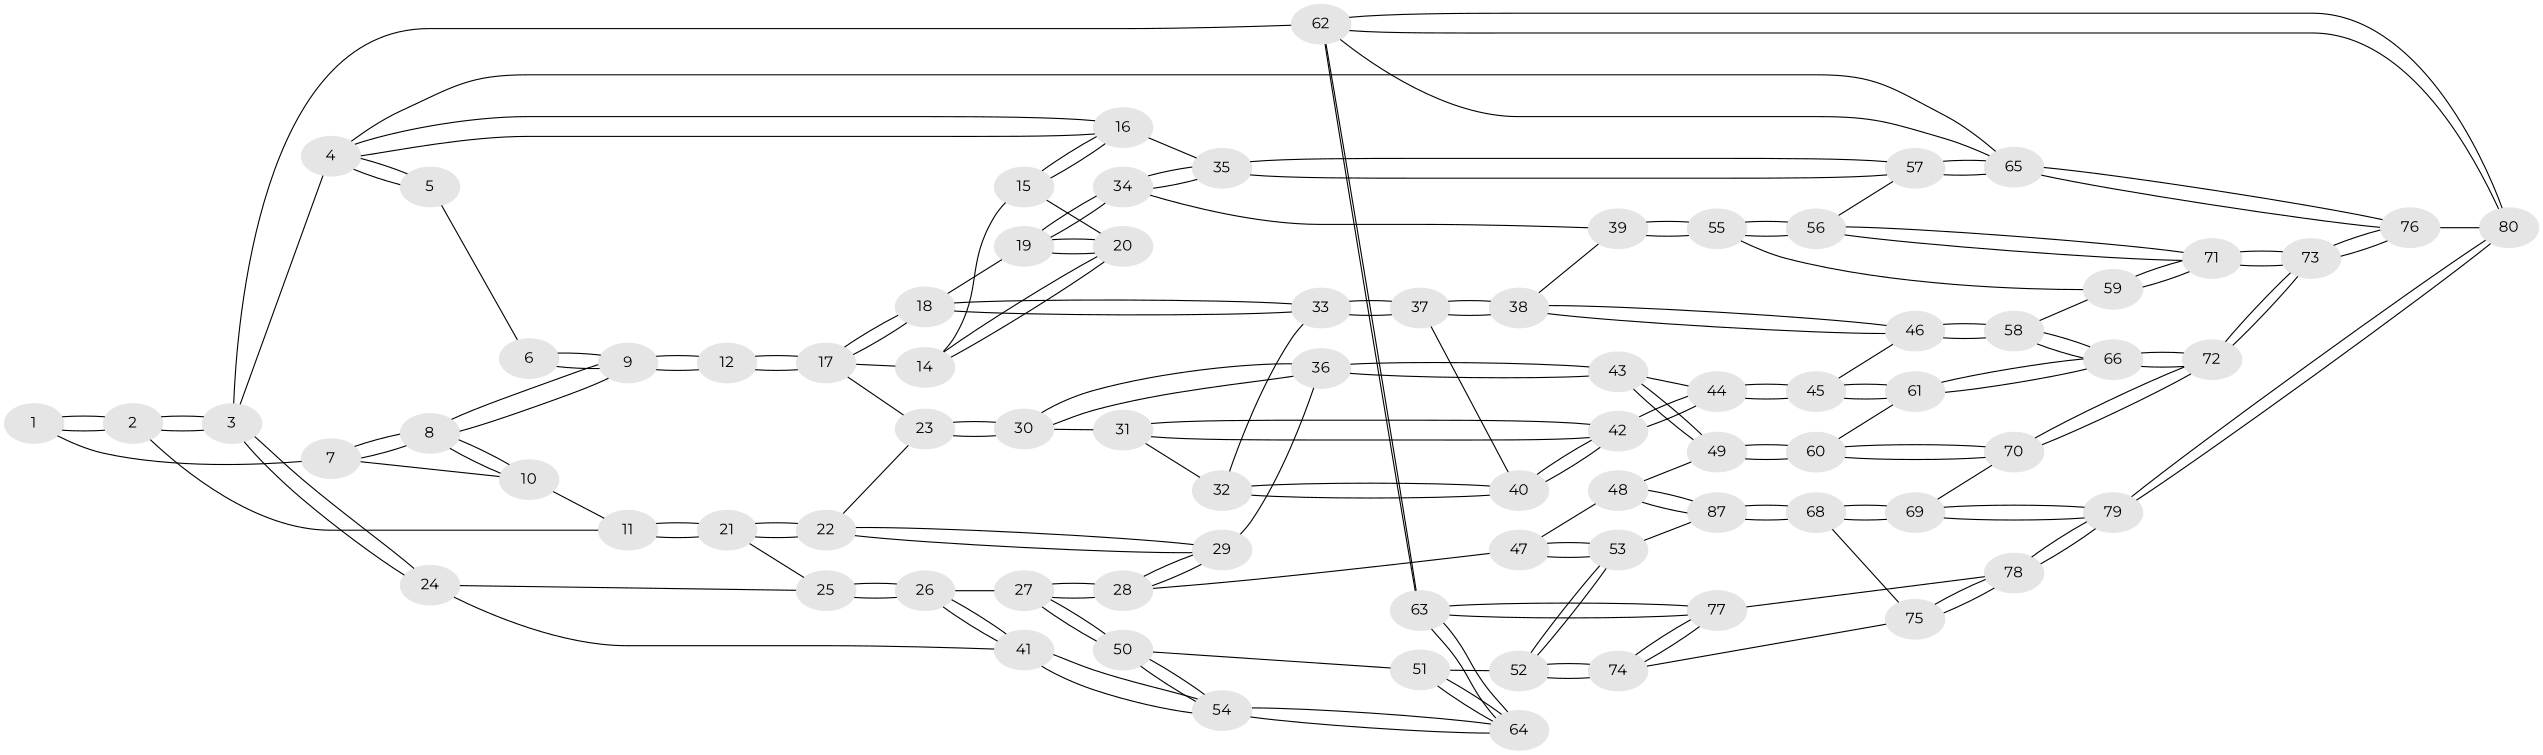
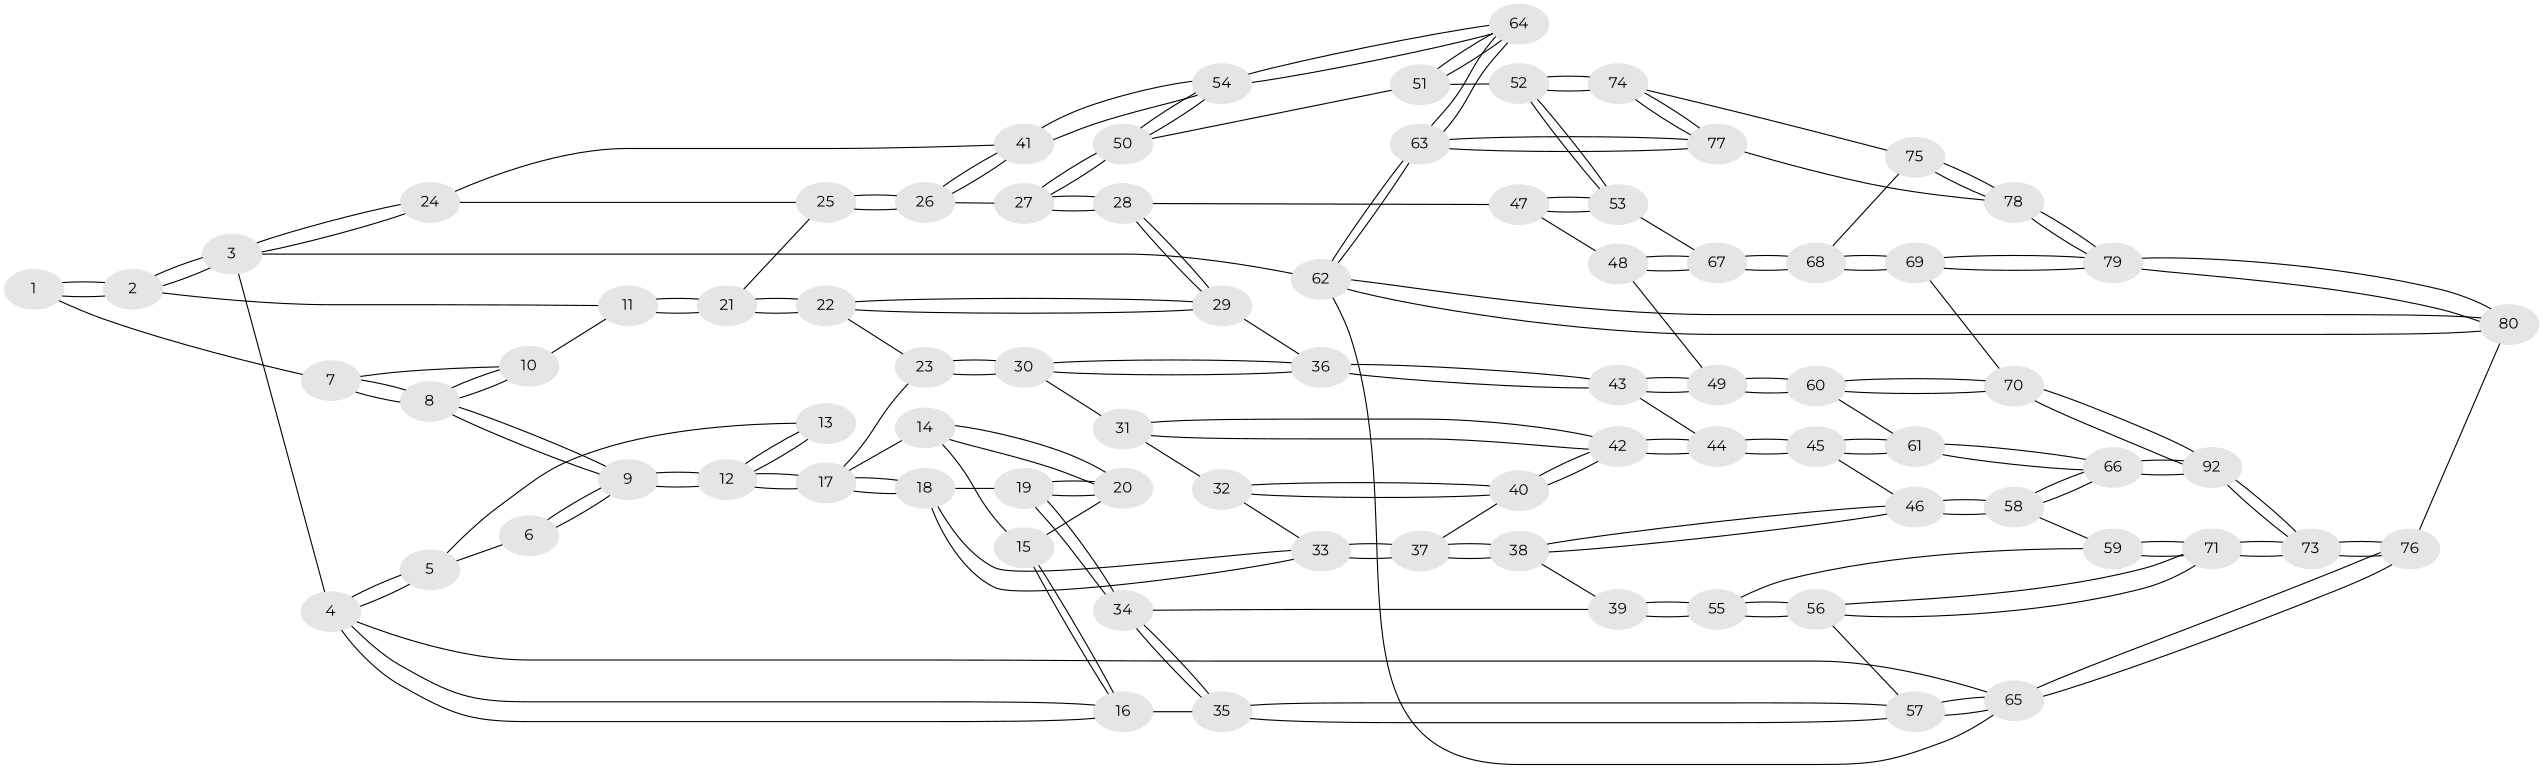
node "72": label "72" -> "92"
node "13": added
node "87": label "87" -> "67"
